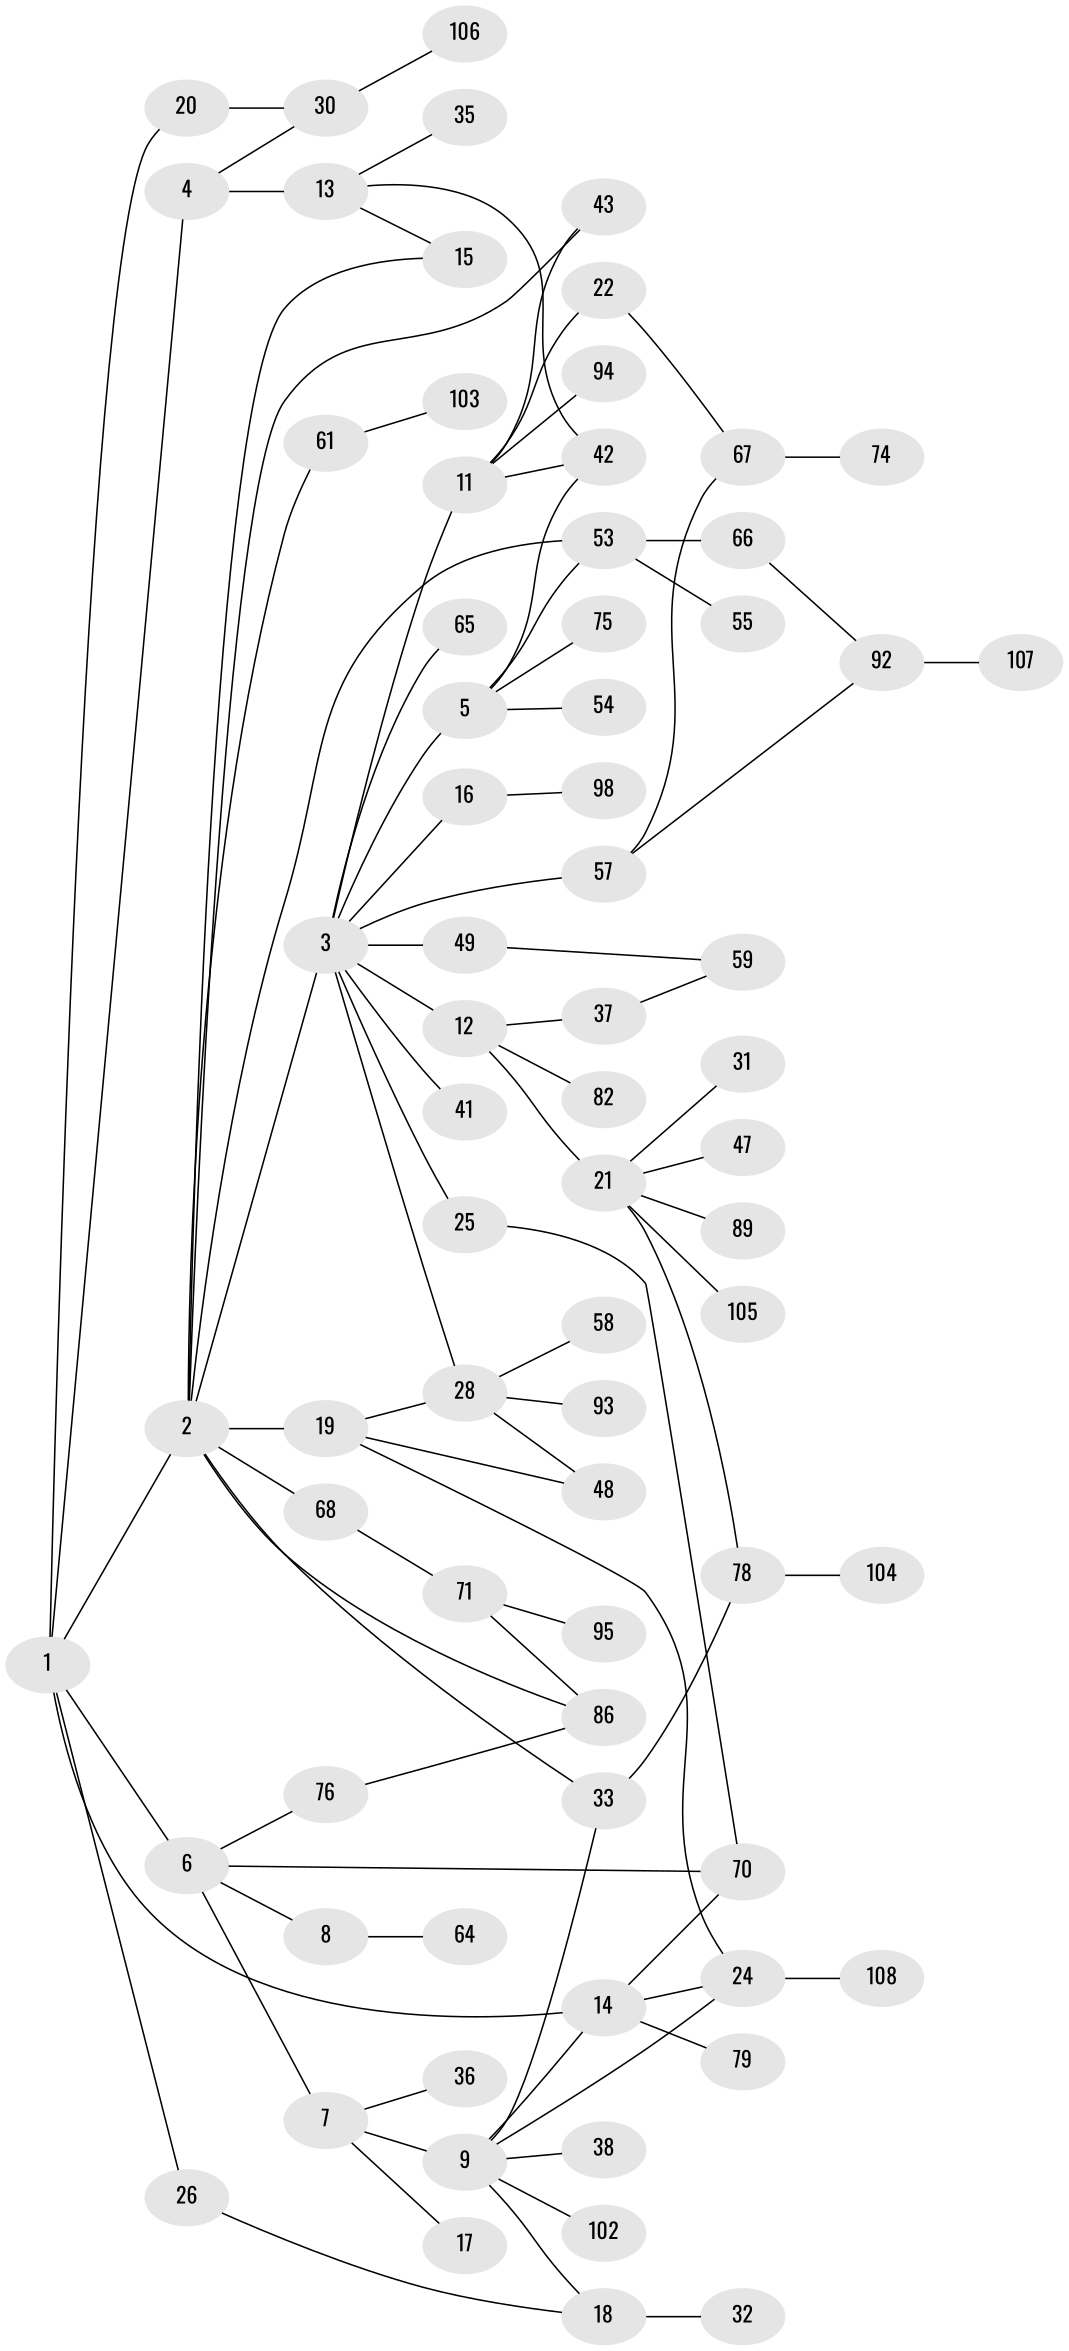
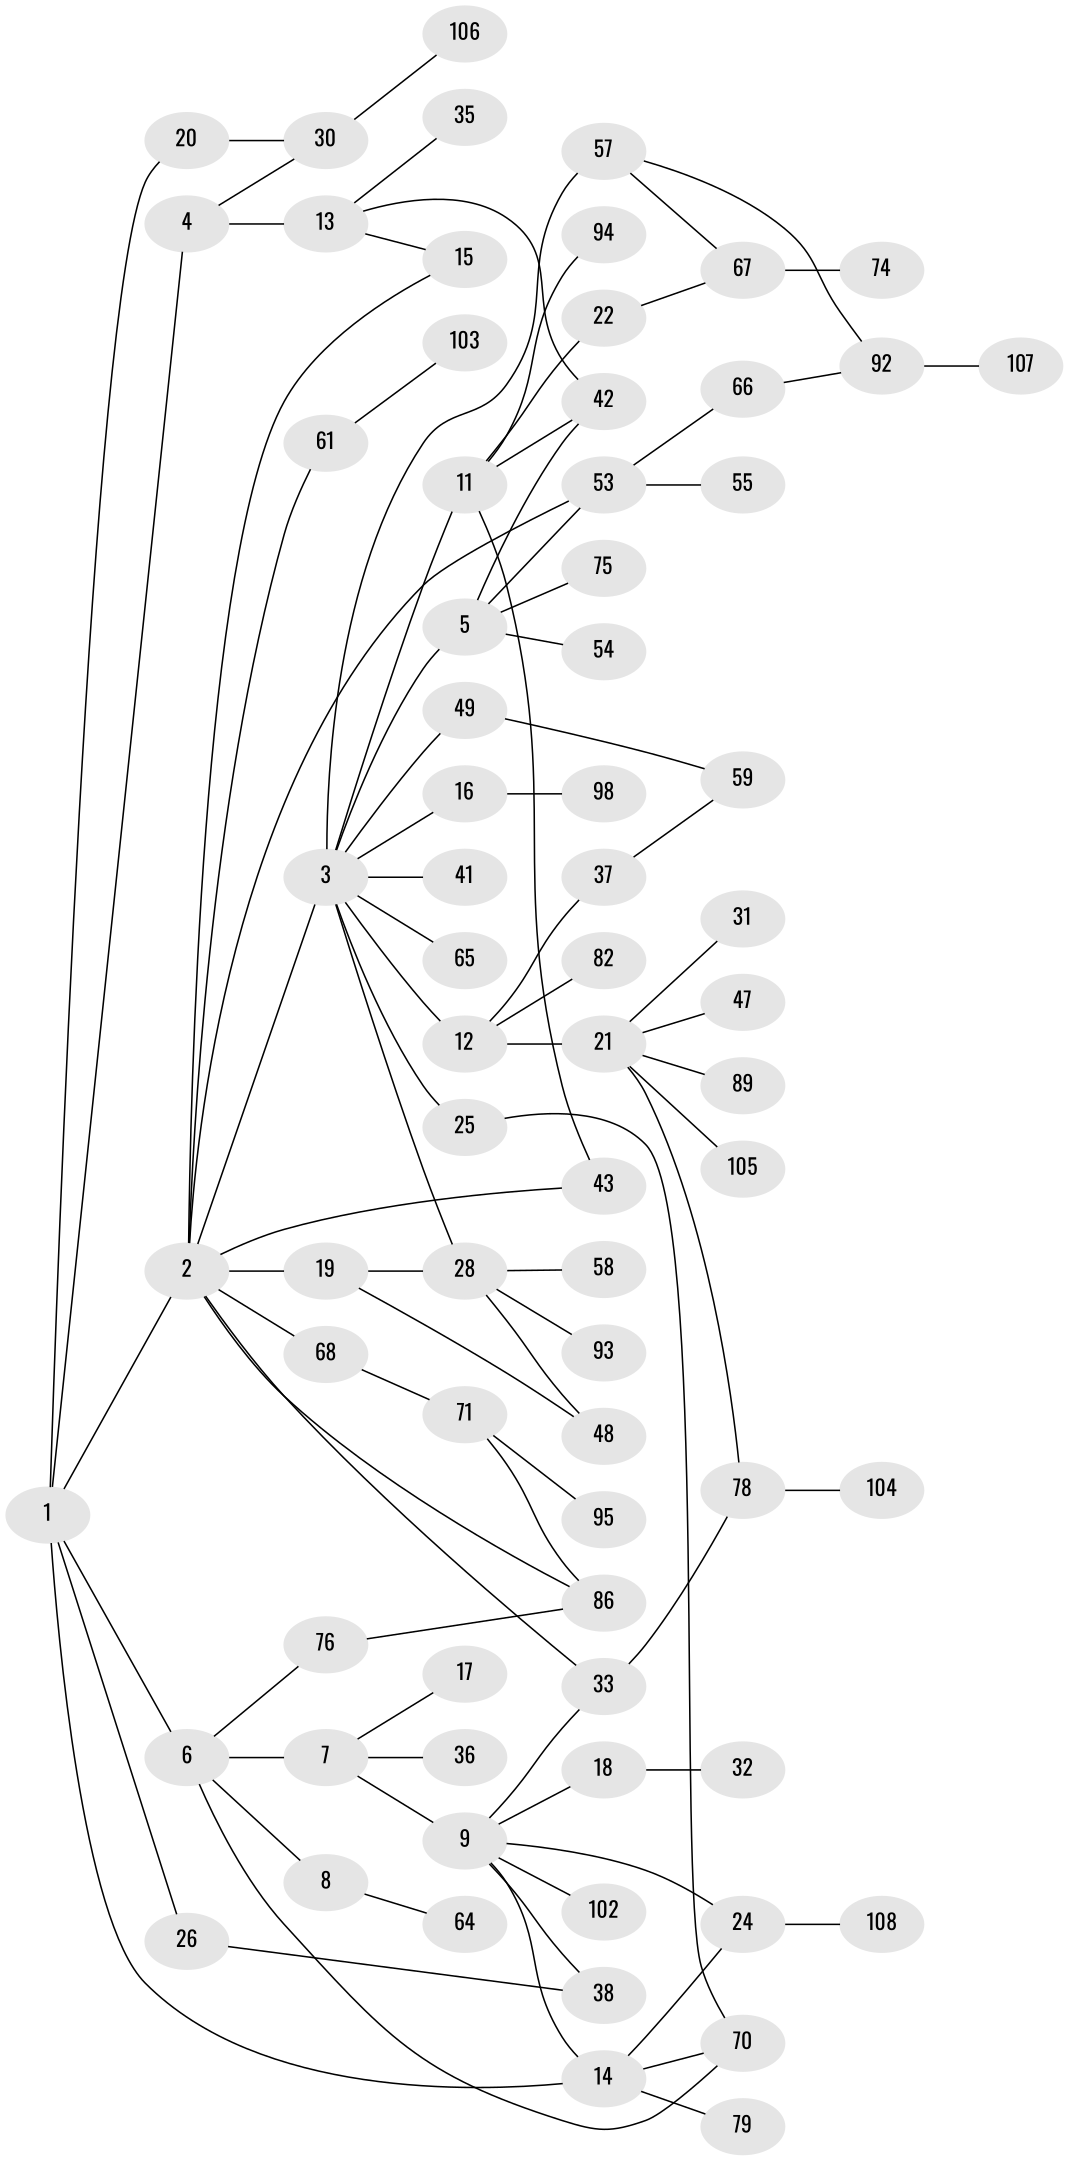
edge "19" -- "24": removed
edge "26" -- "18": now "26" -- "38"
